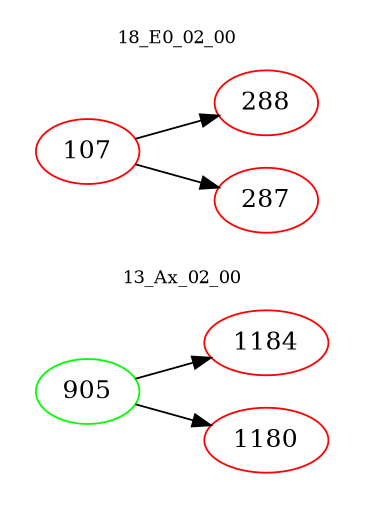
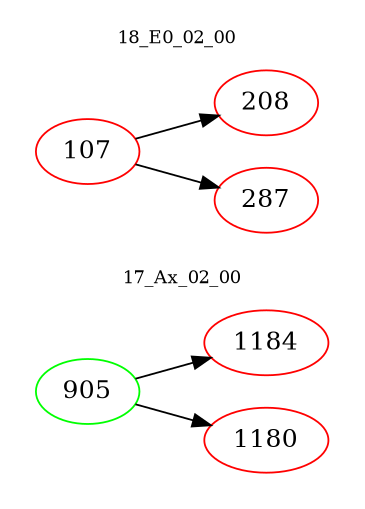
node "288": label "288" -> "208"
cluster "13_Ax_02_00": label "13_Ax_02_00" -> "17_Ax_02_00"
